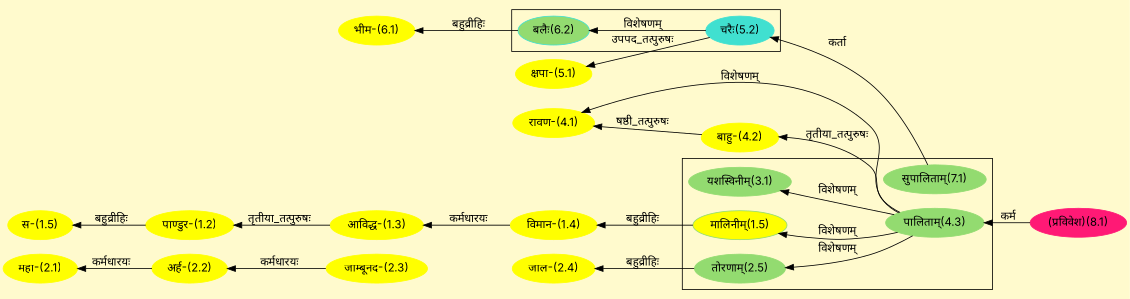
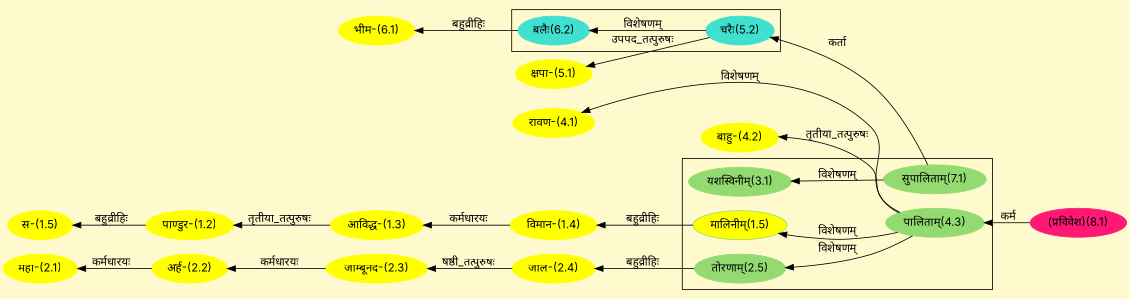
node "बलैः(6.2)": fillcolor #93db70 -> #40e0d0
edge "बाहु-(4.2)" -> "रावण-(4.1)": removed, label "षष्ठी_तत्पुरुषः"
edge "पालिताम्(4.3)" -> "यशस्विनीम्(3.1)": now "सुपालिताम्(7.1)" -> "यशस्विनीम्(3.1)"
edge "जाल-(2.4)" -> "जाम्बूनद-(2.3)": added, label "षष्ठी_तत्पुरुषः"
